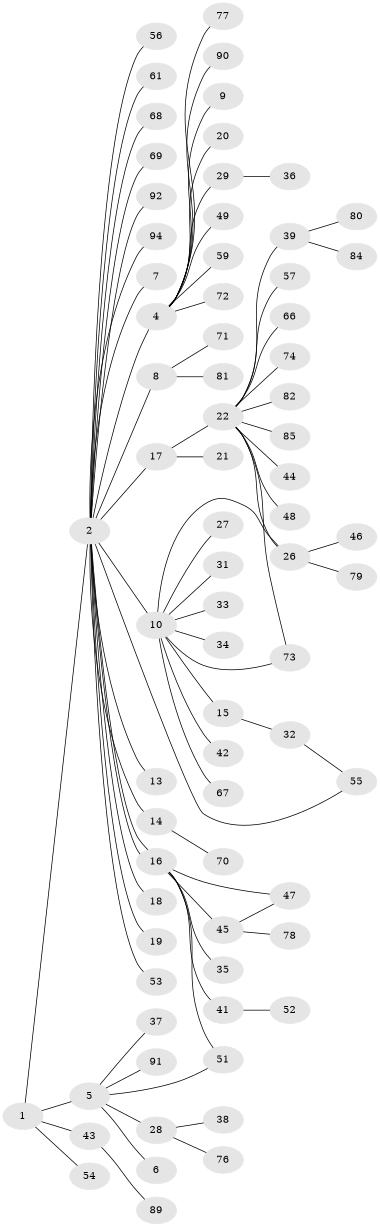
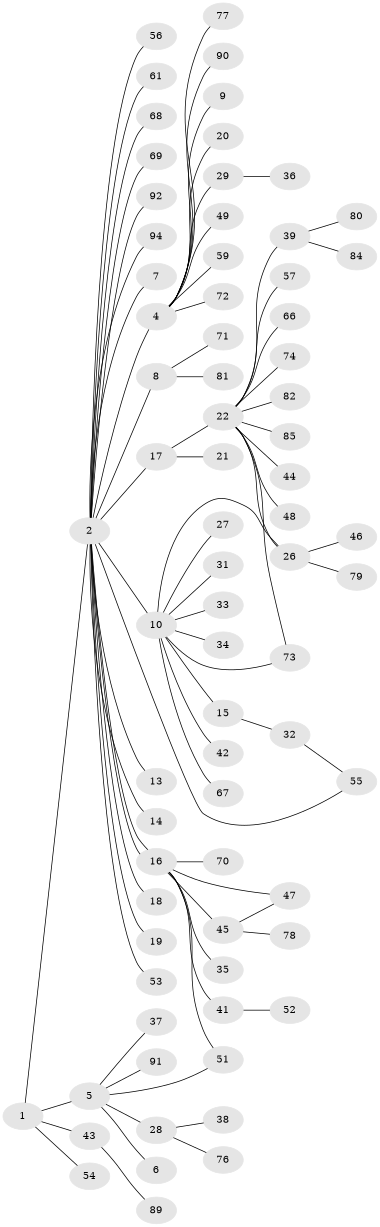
edge "14" -- "70": now "16" -- "70"
